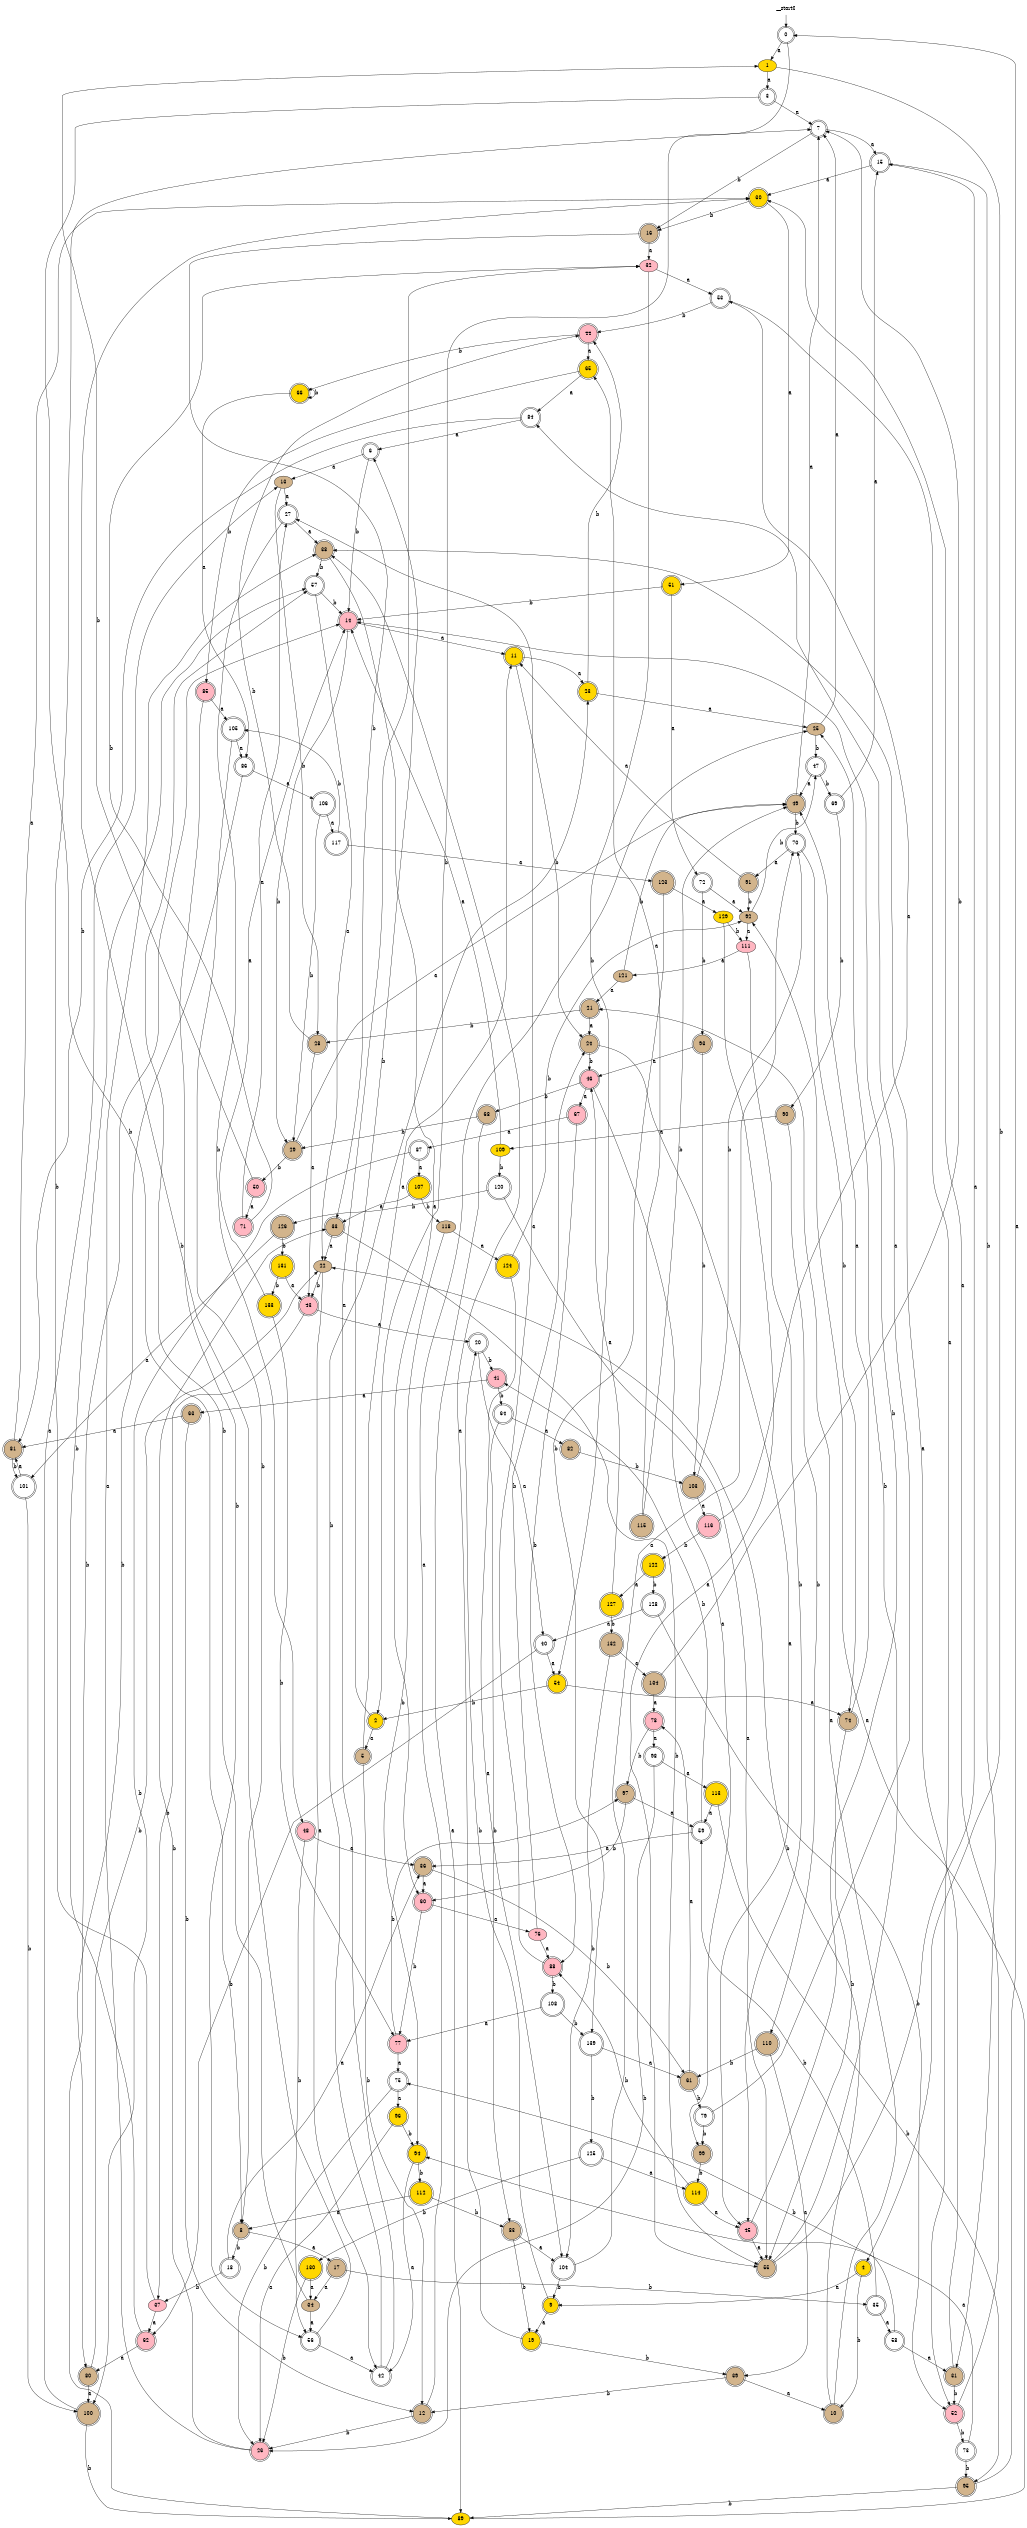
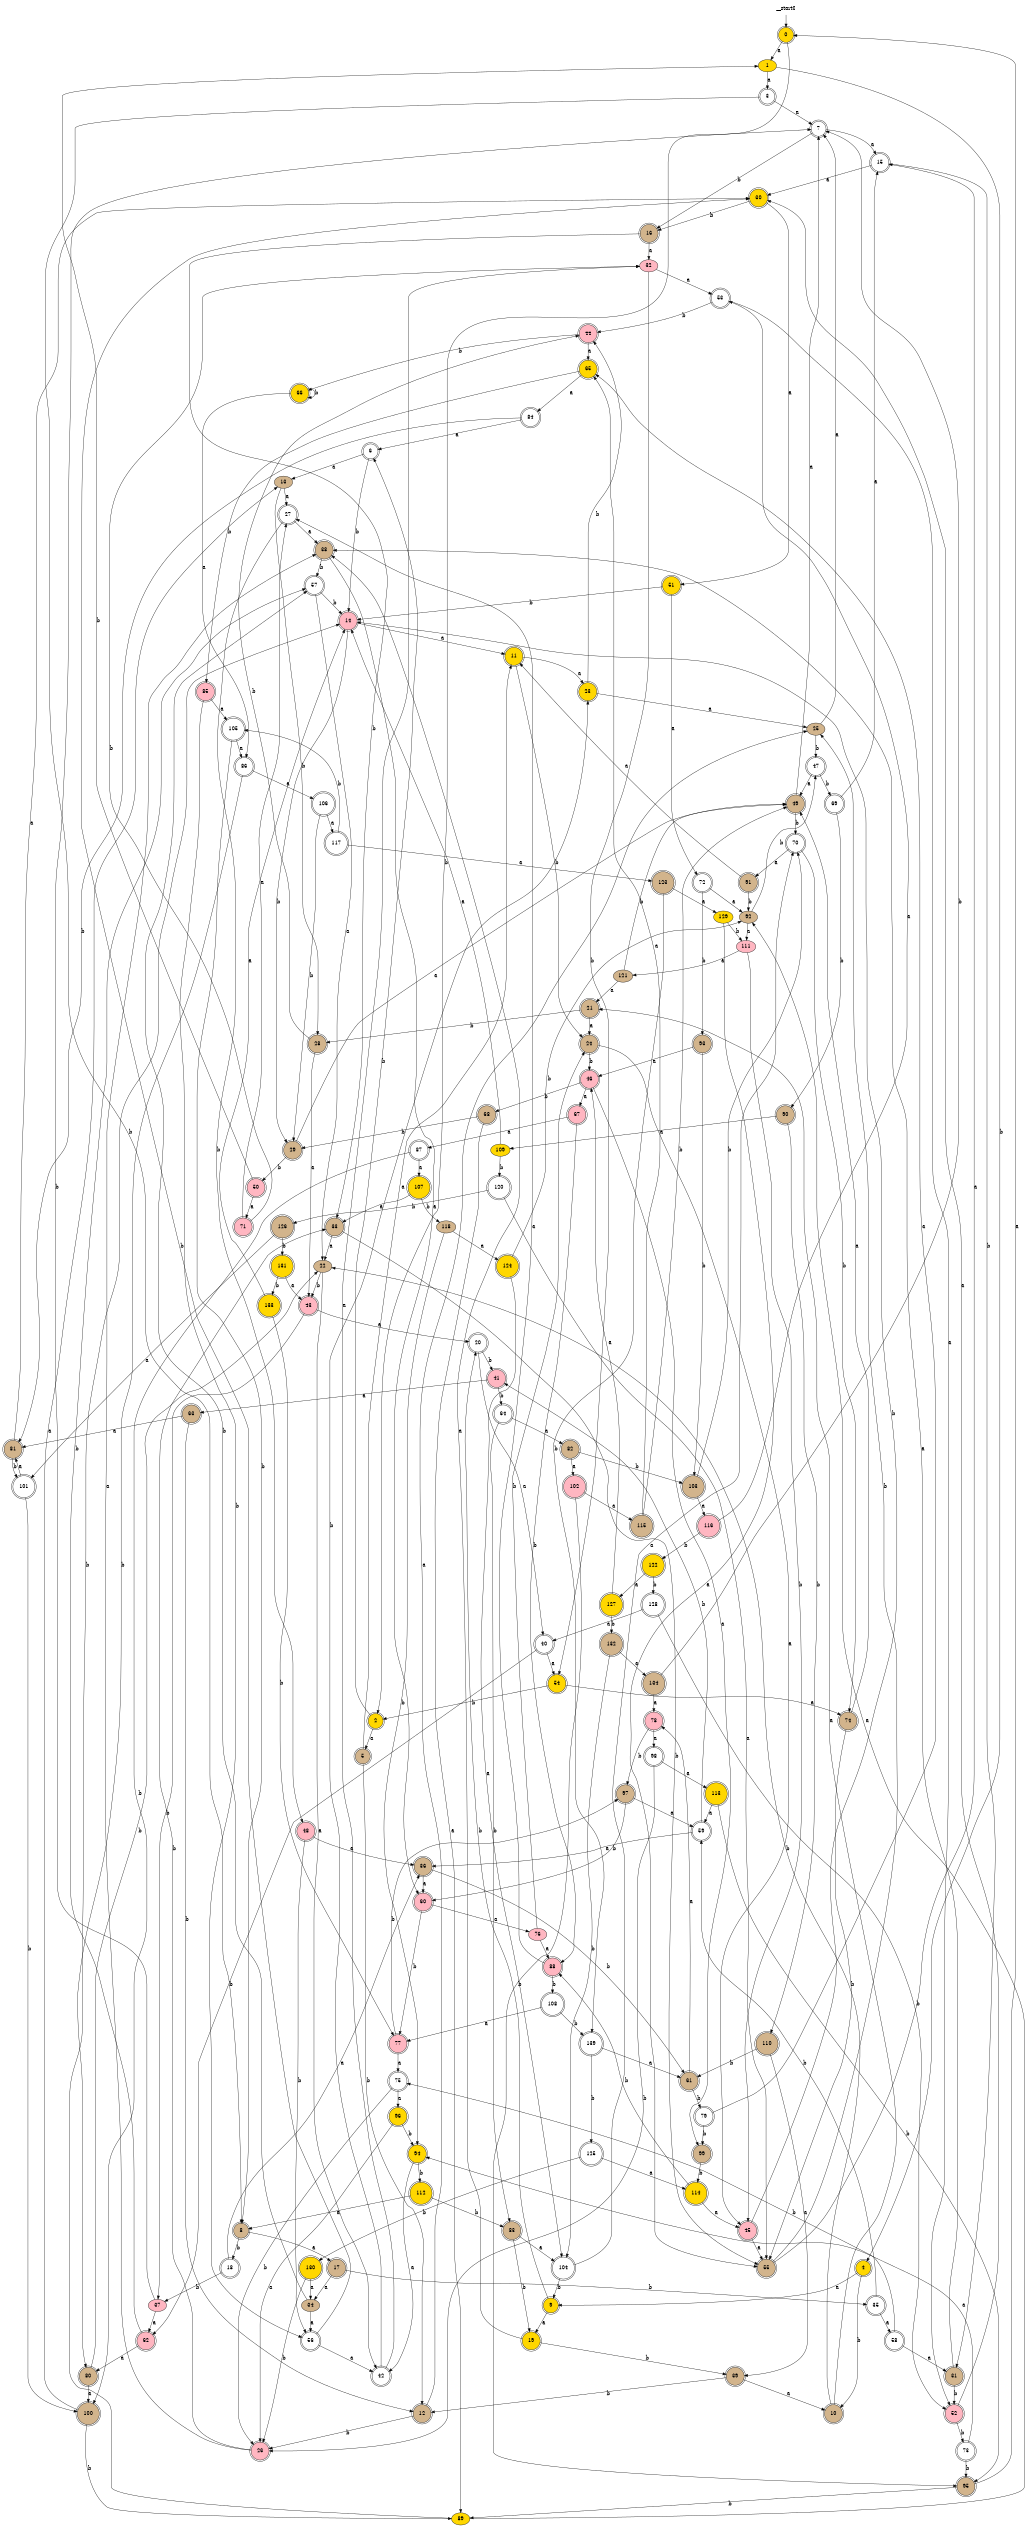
node "0": fillcolor white -> gold
edge "79" -> "84": now "79" -> "65"
node "102": added
